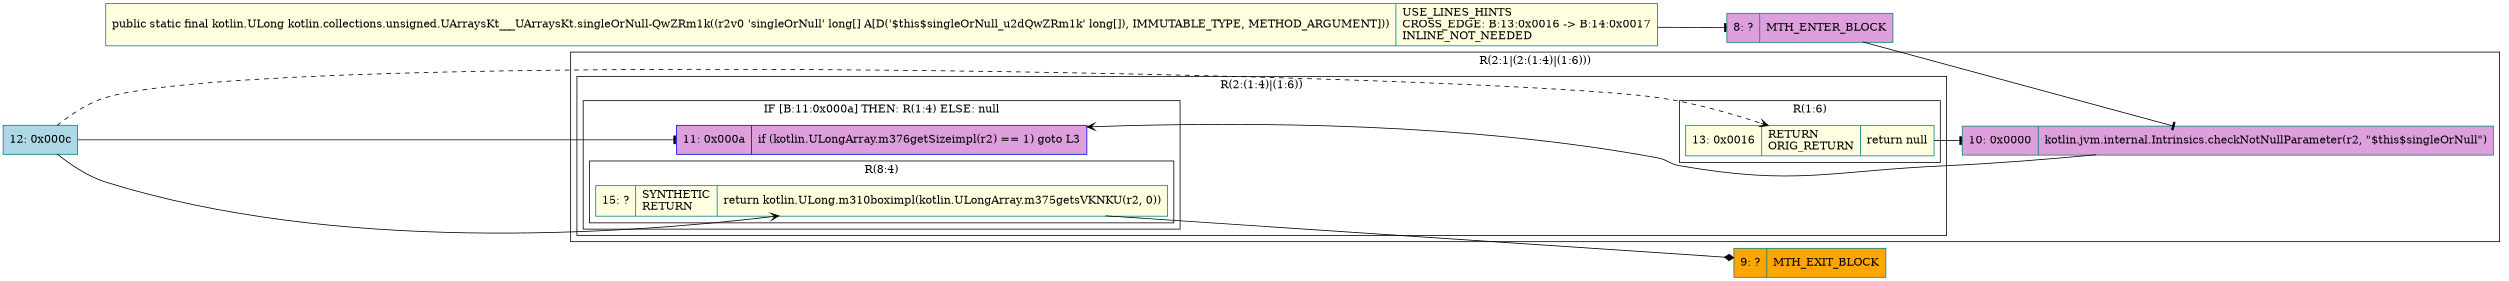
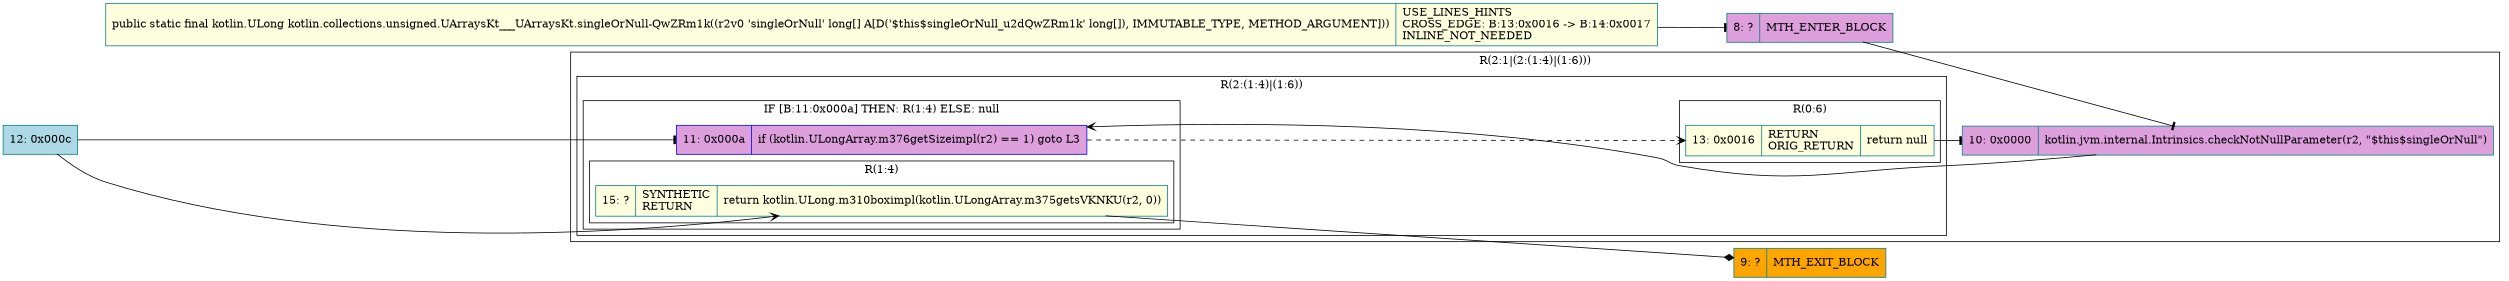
edge "12: 0x000c" -> "13: 0x0016": now "11: 0x000a" -> "13: 0x0016"
cluster "R(1:6)": label "R(1:6)" -> "R(0:6)"
cluster "R(8:4)": label "R(8:4)" -> "R(1:4)"
